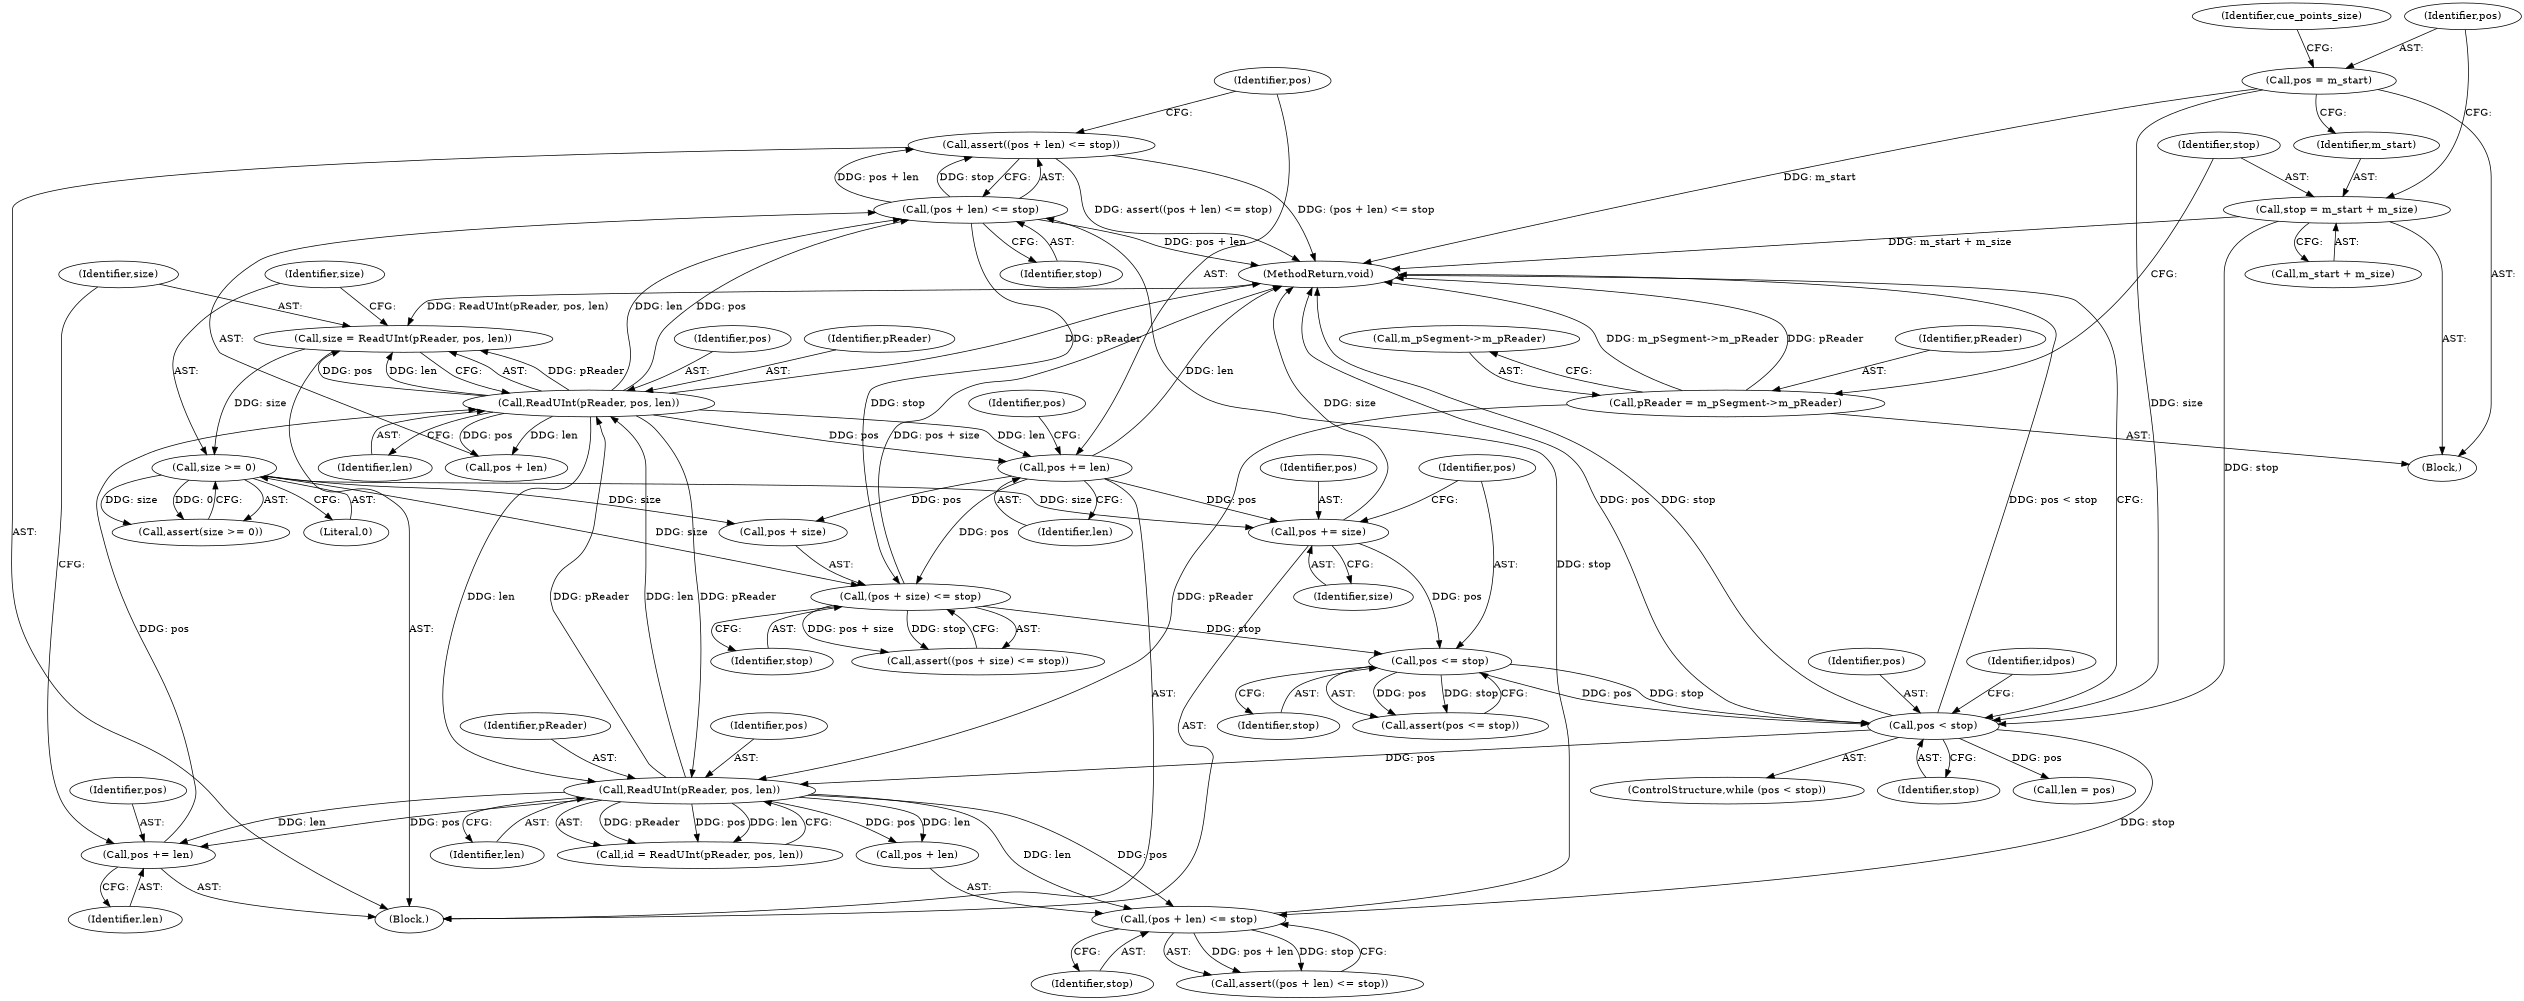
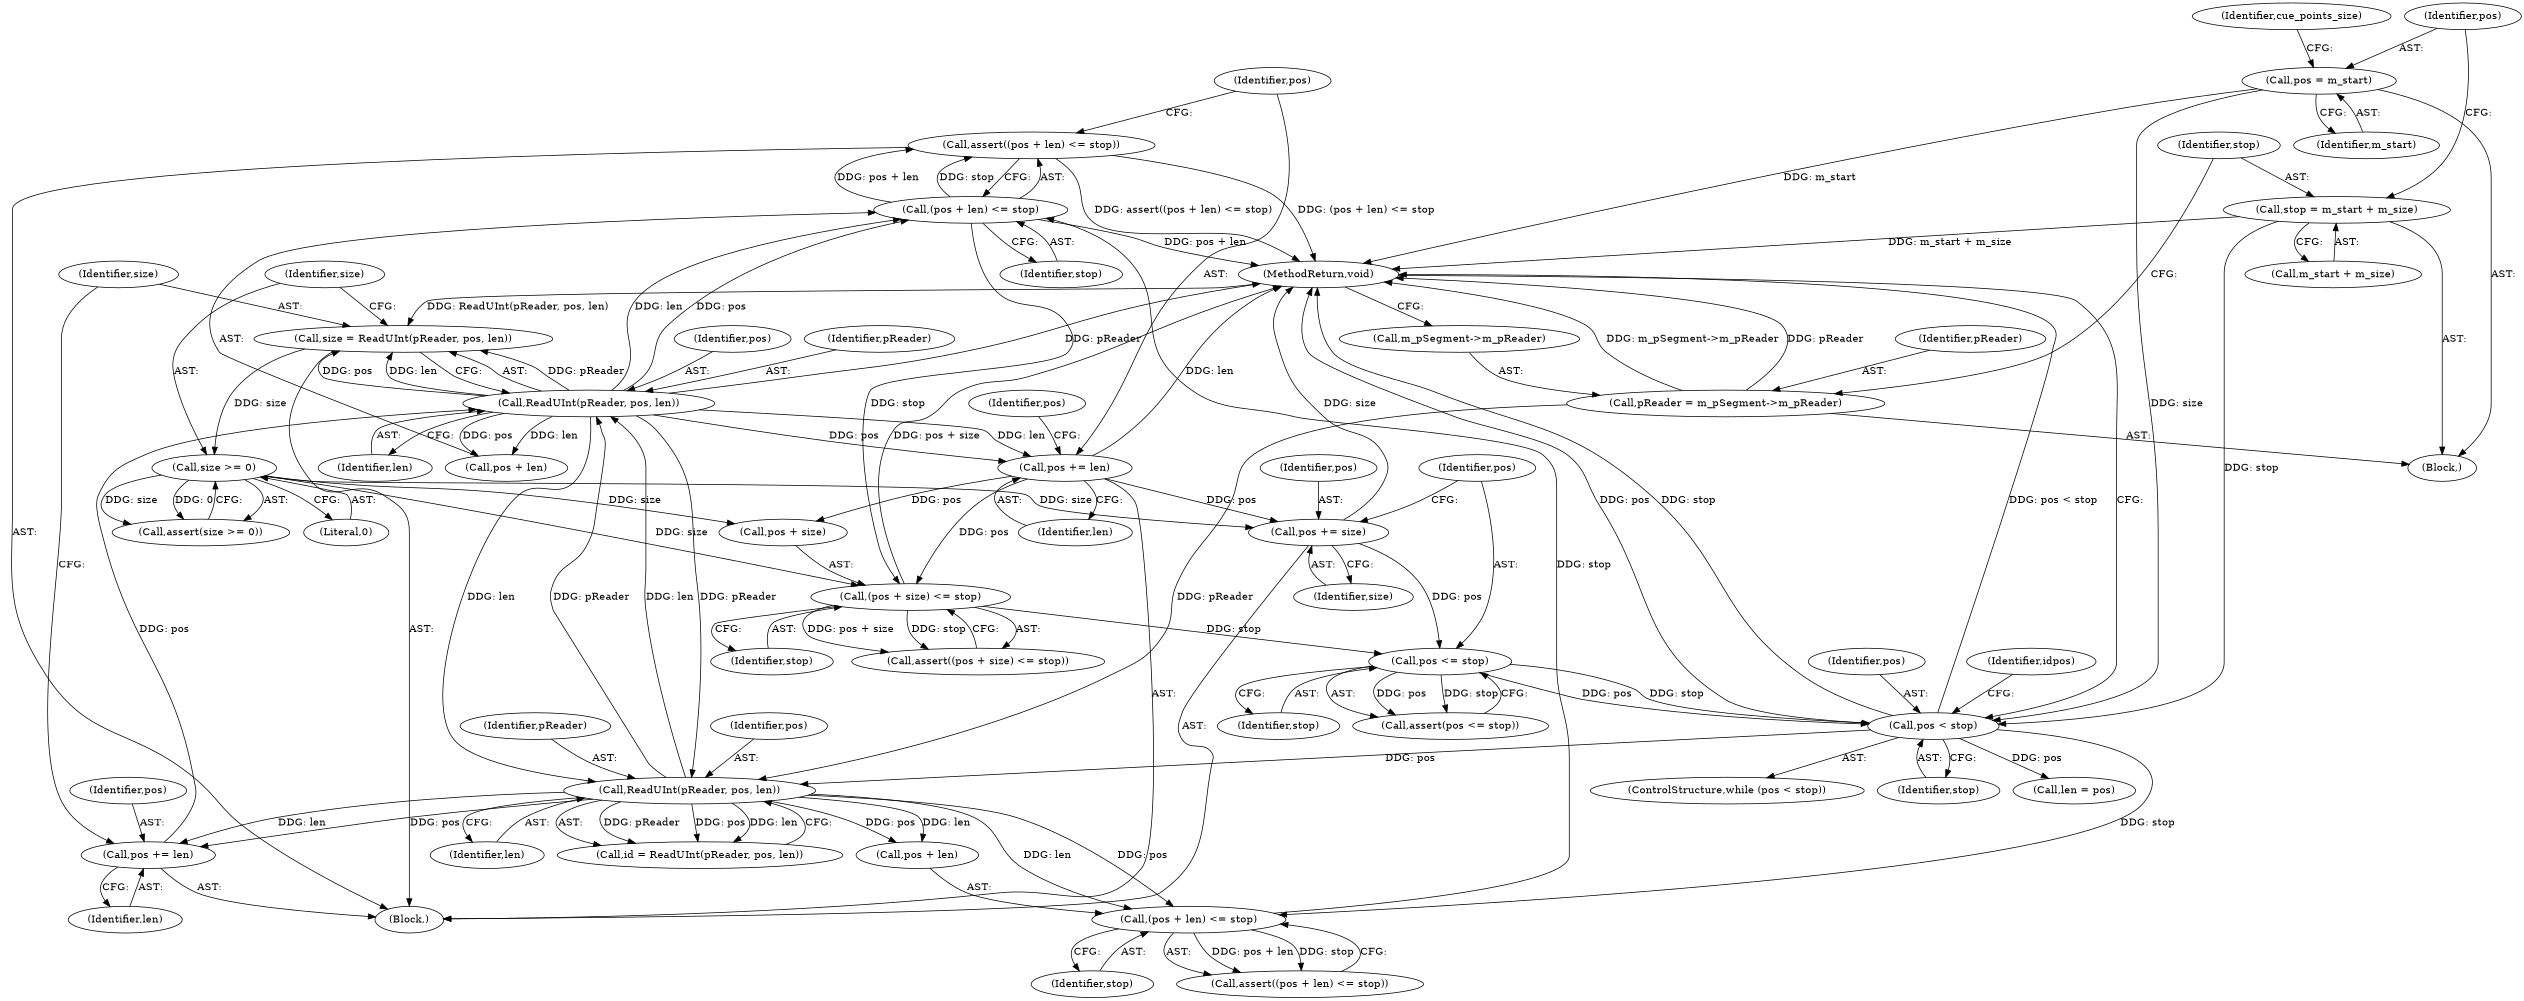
edge "(Identifier,m_start)" -> "(Call,stop = m_start + m_size)": now "(Identifier,m_start)" -> "(Call,pos = m_start)"
edge "(Call,pReader = m_pSegment->m_pReader)" -> "(Call,m_pSegment->m_pReader)": now "(MethodReturn,void)" -> "(Call,m_pSegment->m_pReader)"
